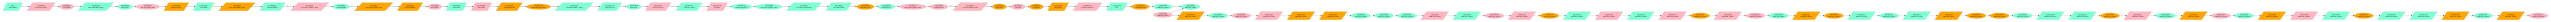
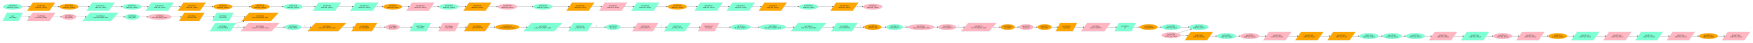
edge "0x670f86b2 movl 0x10(%ebp), %edi" -> "0x670f86b5 jne 0x670f86c0": reversed
node "0x63d7fa22 addb %al, (%eax)": removed
